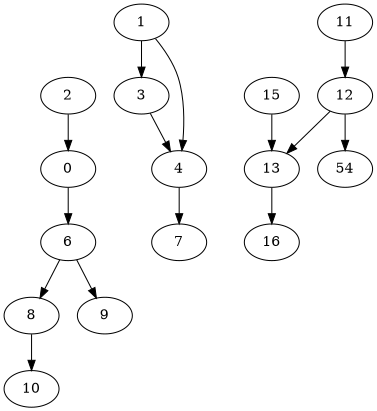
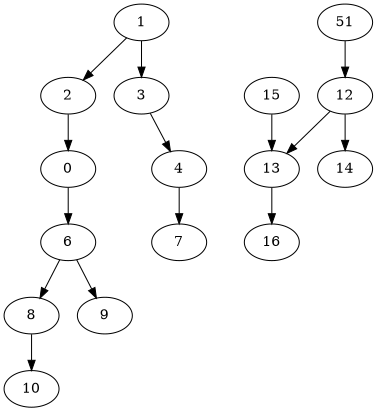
node "11": label "11" -> "51"
edge "1" -> "4": now "1" -> "2"
node "54": label "54" -> "14"
